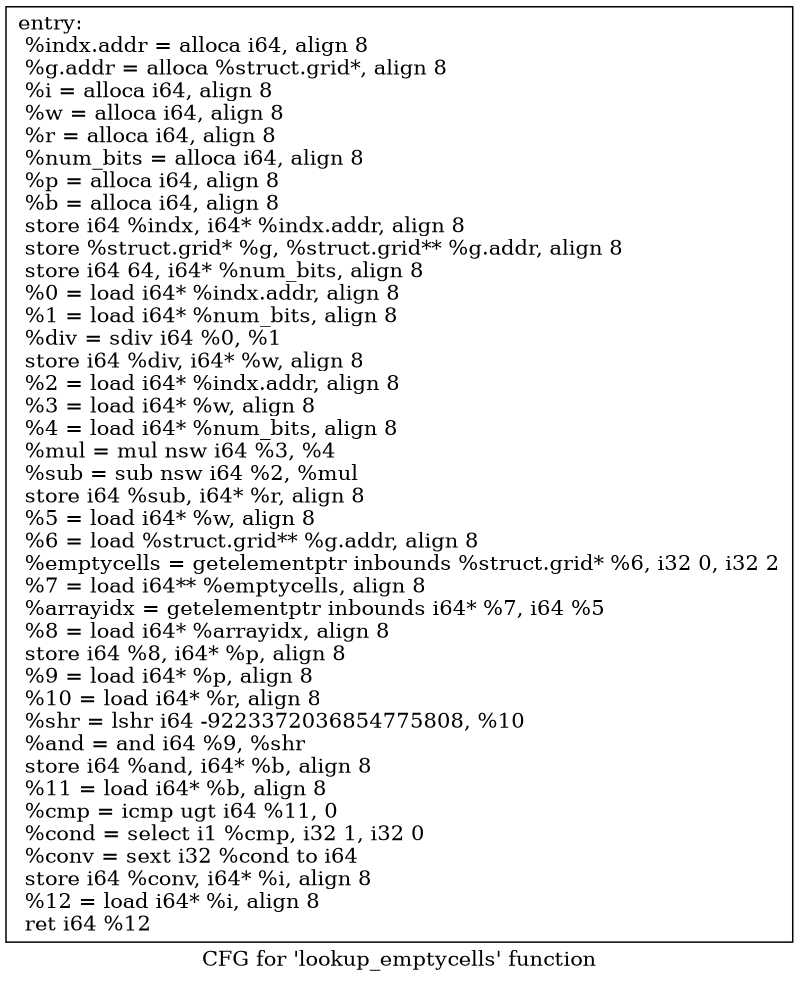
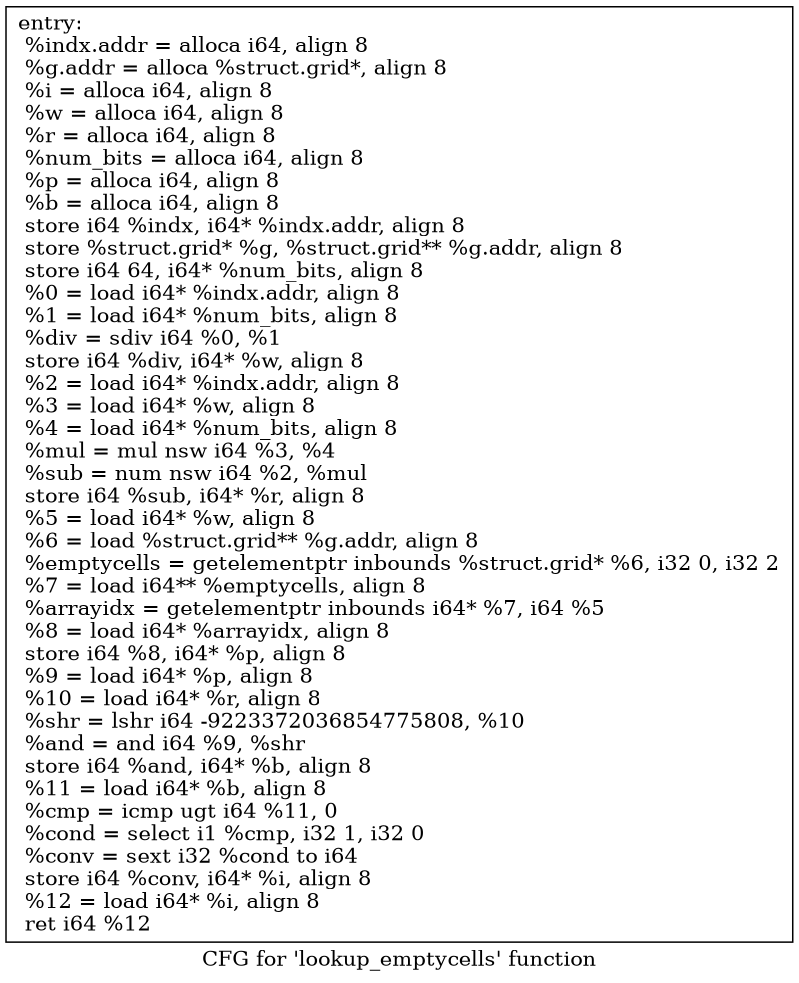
node "entry:": text "%sub = sub nsw i64 %2, %mul" -> "%sub = num nsw i64 %2, %mul"
